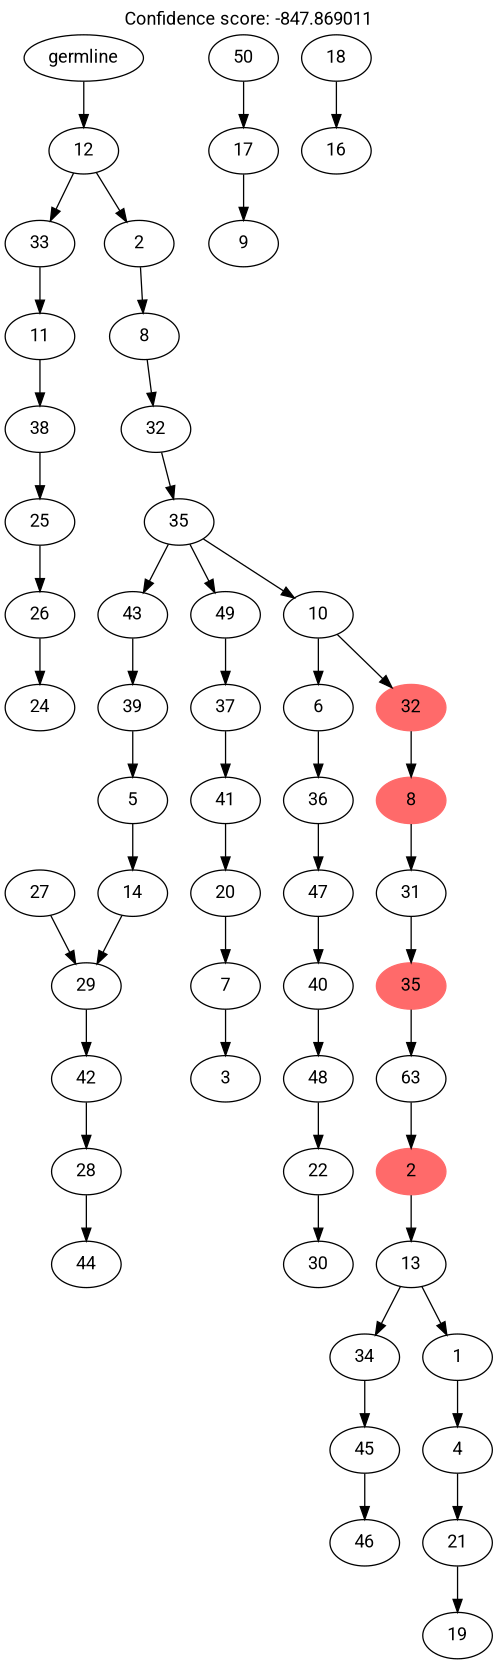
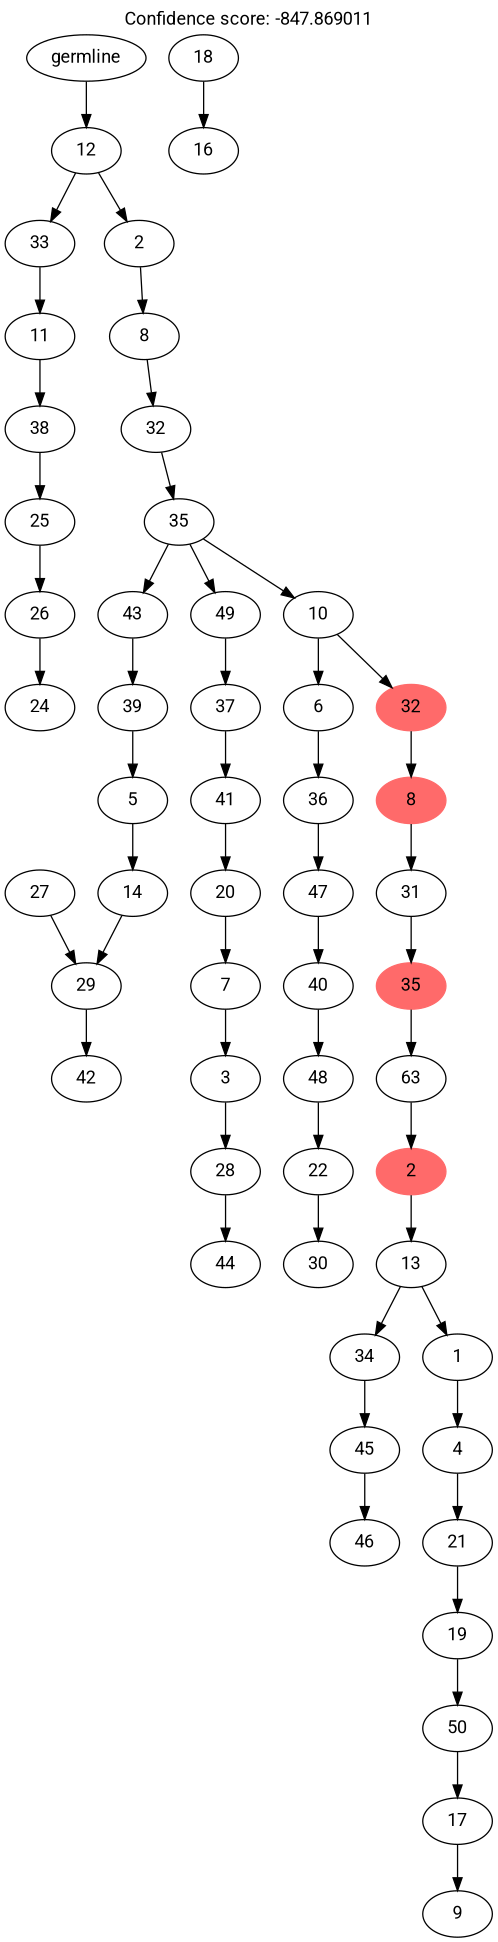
edge "42" -> "28": now "3" -> "28"
edge "19" -> "50": added
